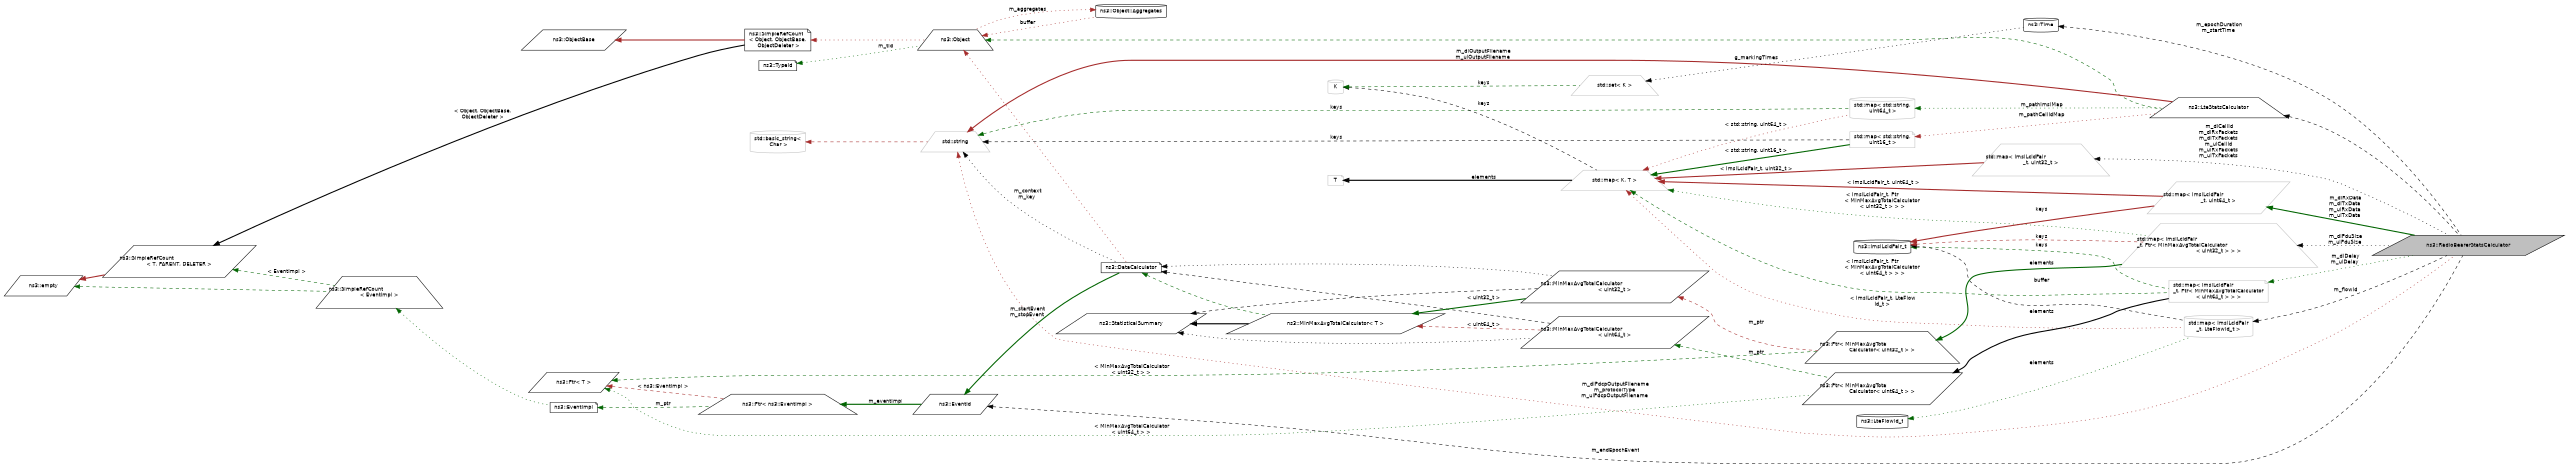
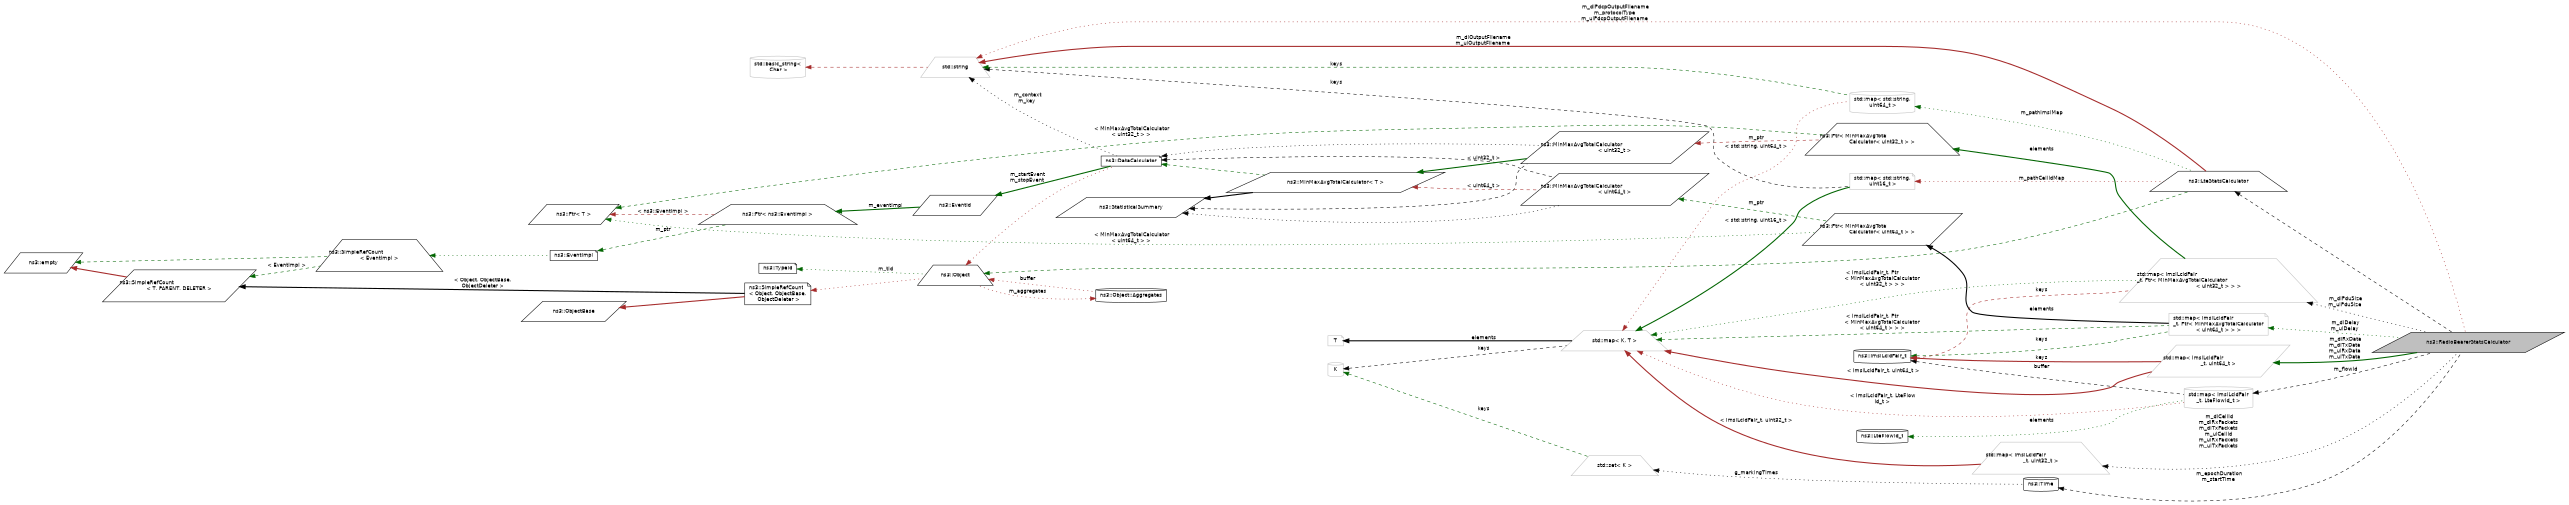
edge "ns3::RadioBearerStatsCalculator" -> "ns3::EventId": removed, label "m_endEpochEvent"
